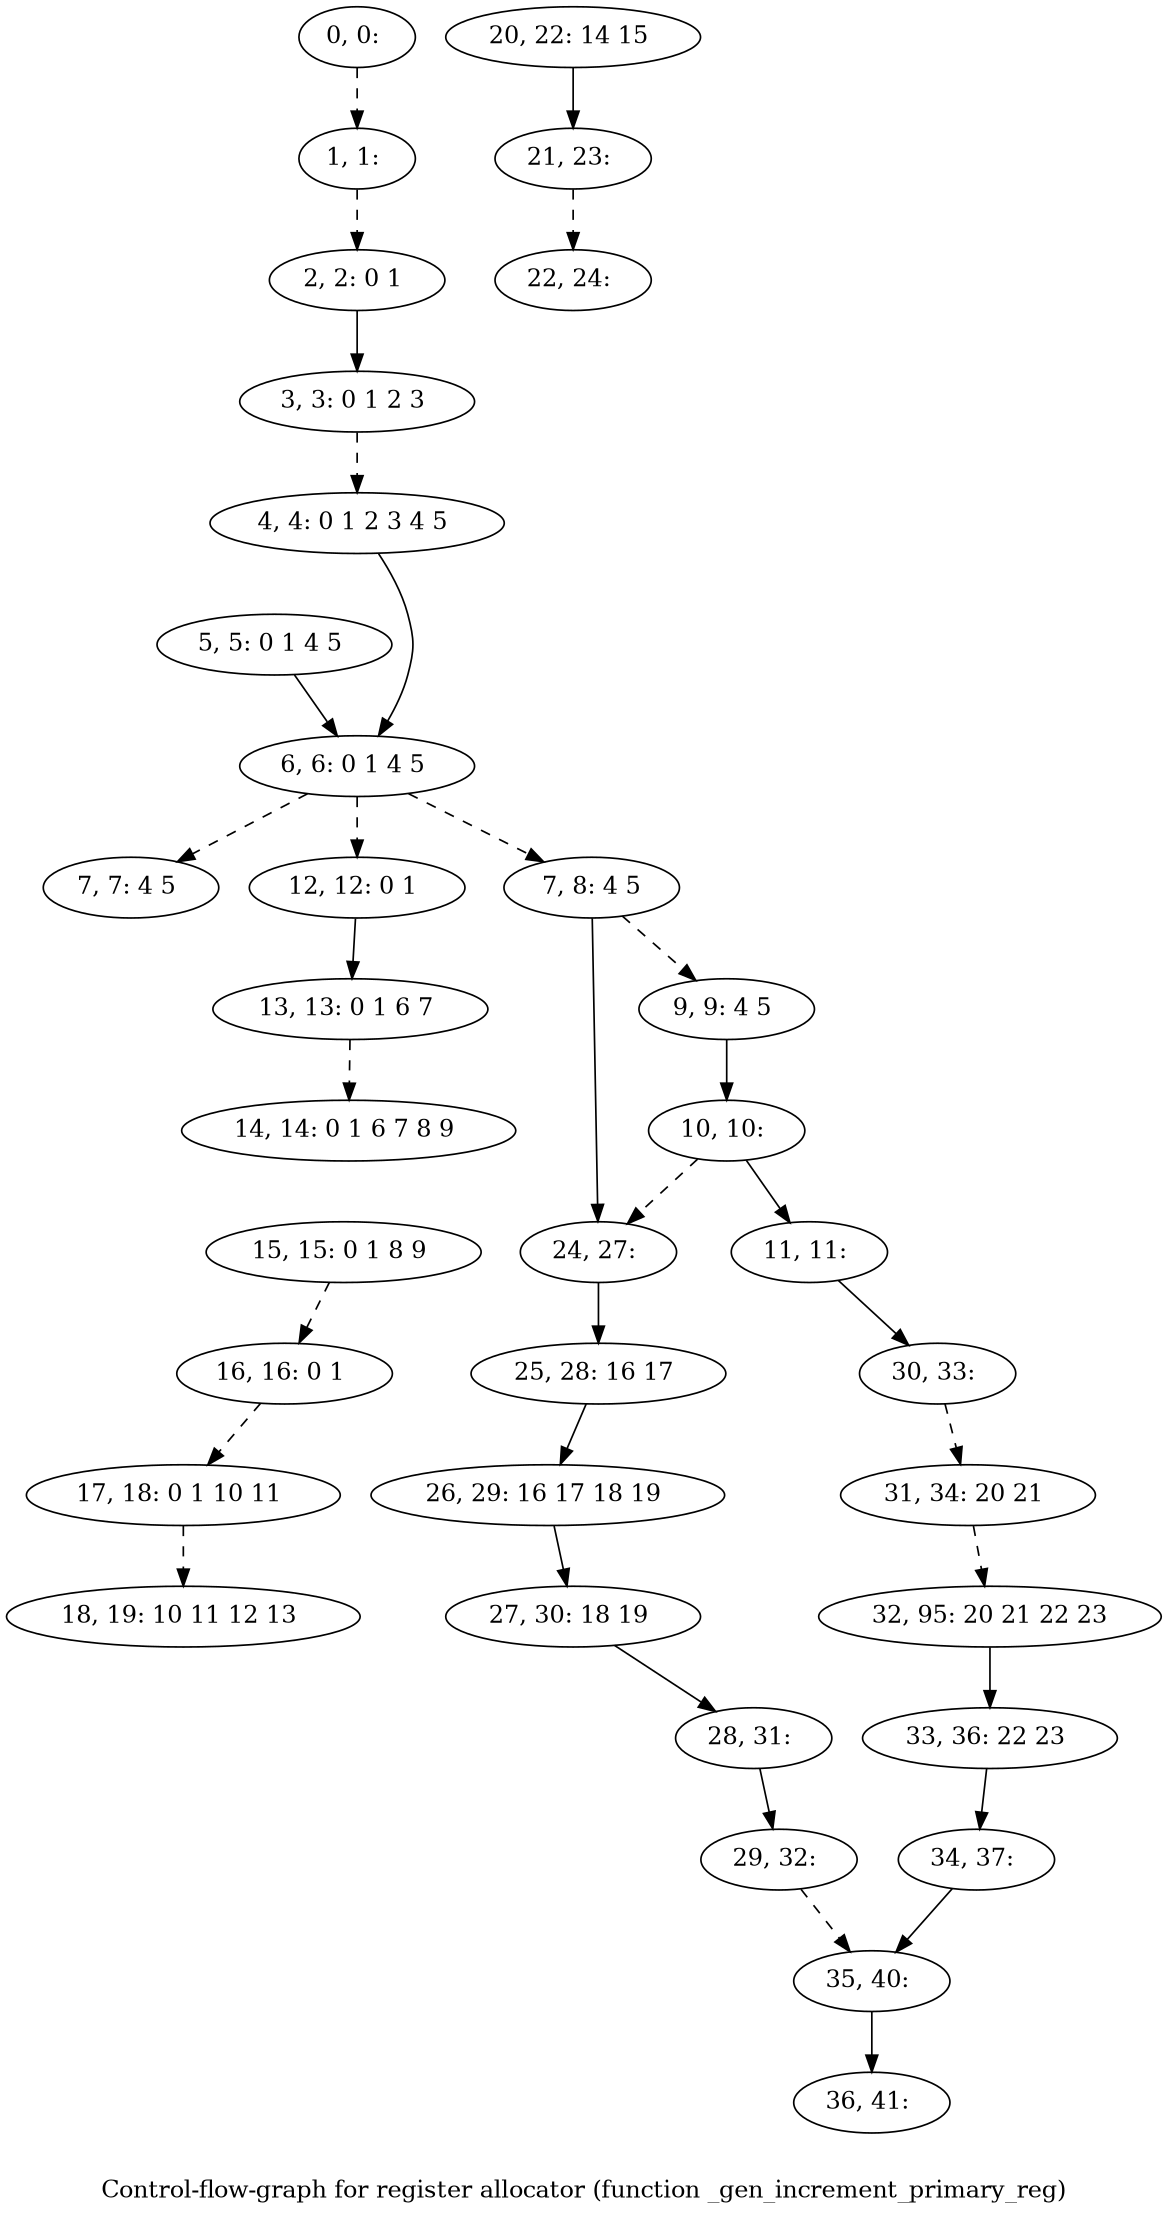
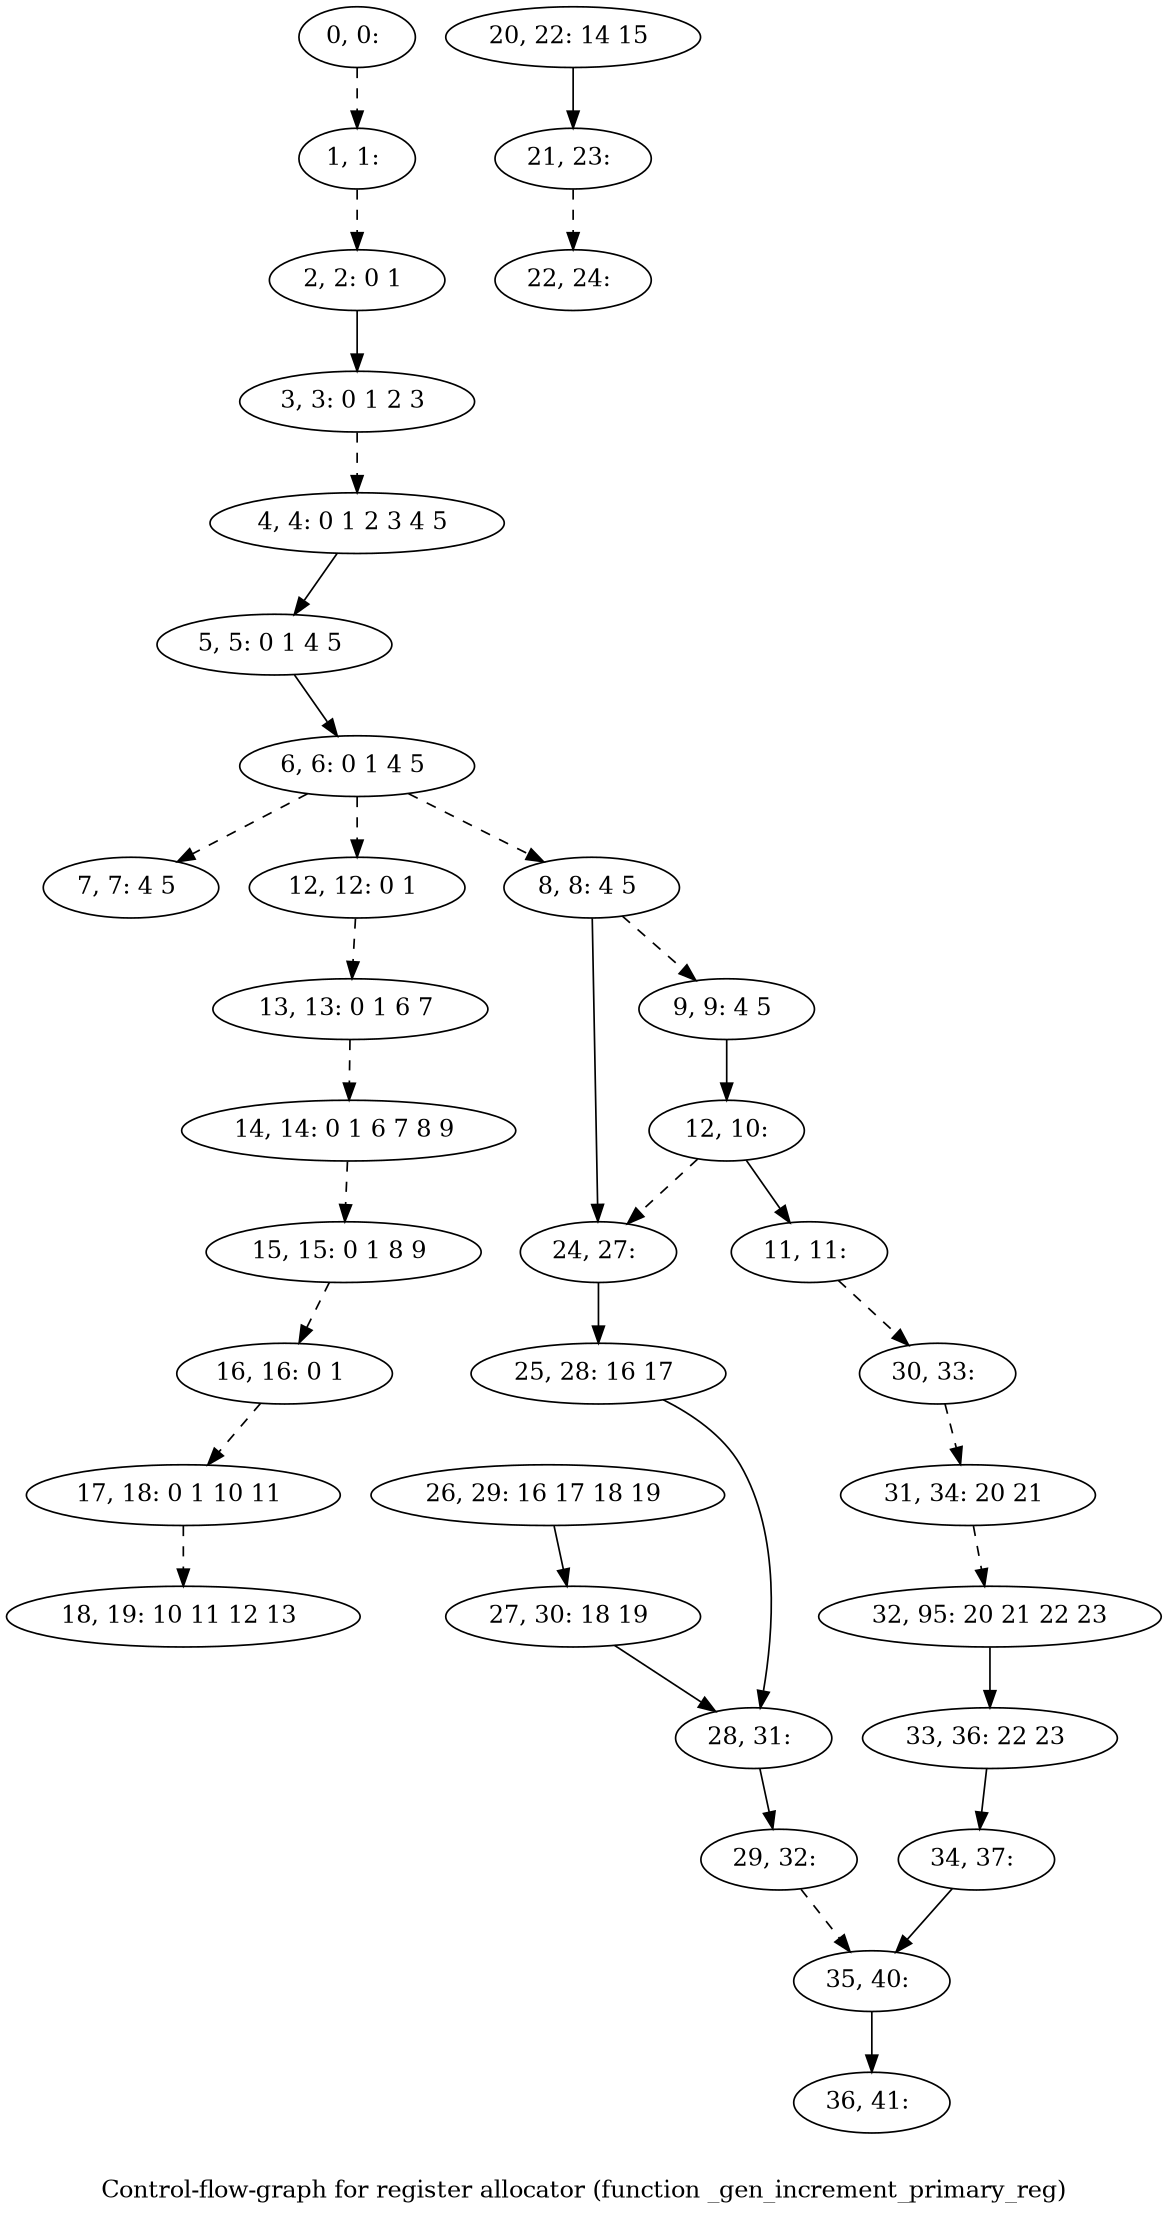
edge "4, 4: 0 1 2 3 4 5" -> "6, 6: 0 1 4 5": now "4, 4: 0 1 2 3 4 5" -> "5, 5: 0 1 4 5"
node "7, 8: 4 5": label "7, 8: 4 5" -> "8, 8: 4 5"
edge "12, 12: 0 1" -> "13, 13: 0 1 6 7": style solid -> dashed
node "10, 10:": label "10, 10:" -> "12, 10:"
edge "14, 14: 0 1 6 7 8 9" -> "15, 15: 0 1 8 9": added
edge "11, 11:" -> "30, 33:": style solid -> dashed
edge "25, 28: 16 17" -> "26, 29: 16 17 18 19": now "25, 28: 16 17" -> "28, 31:"
